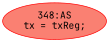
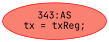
node "348:AS tx = txReg;": label "348:AS tx = txReg;" -> "343:AS tx = txReg;"
